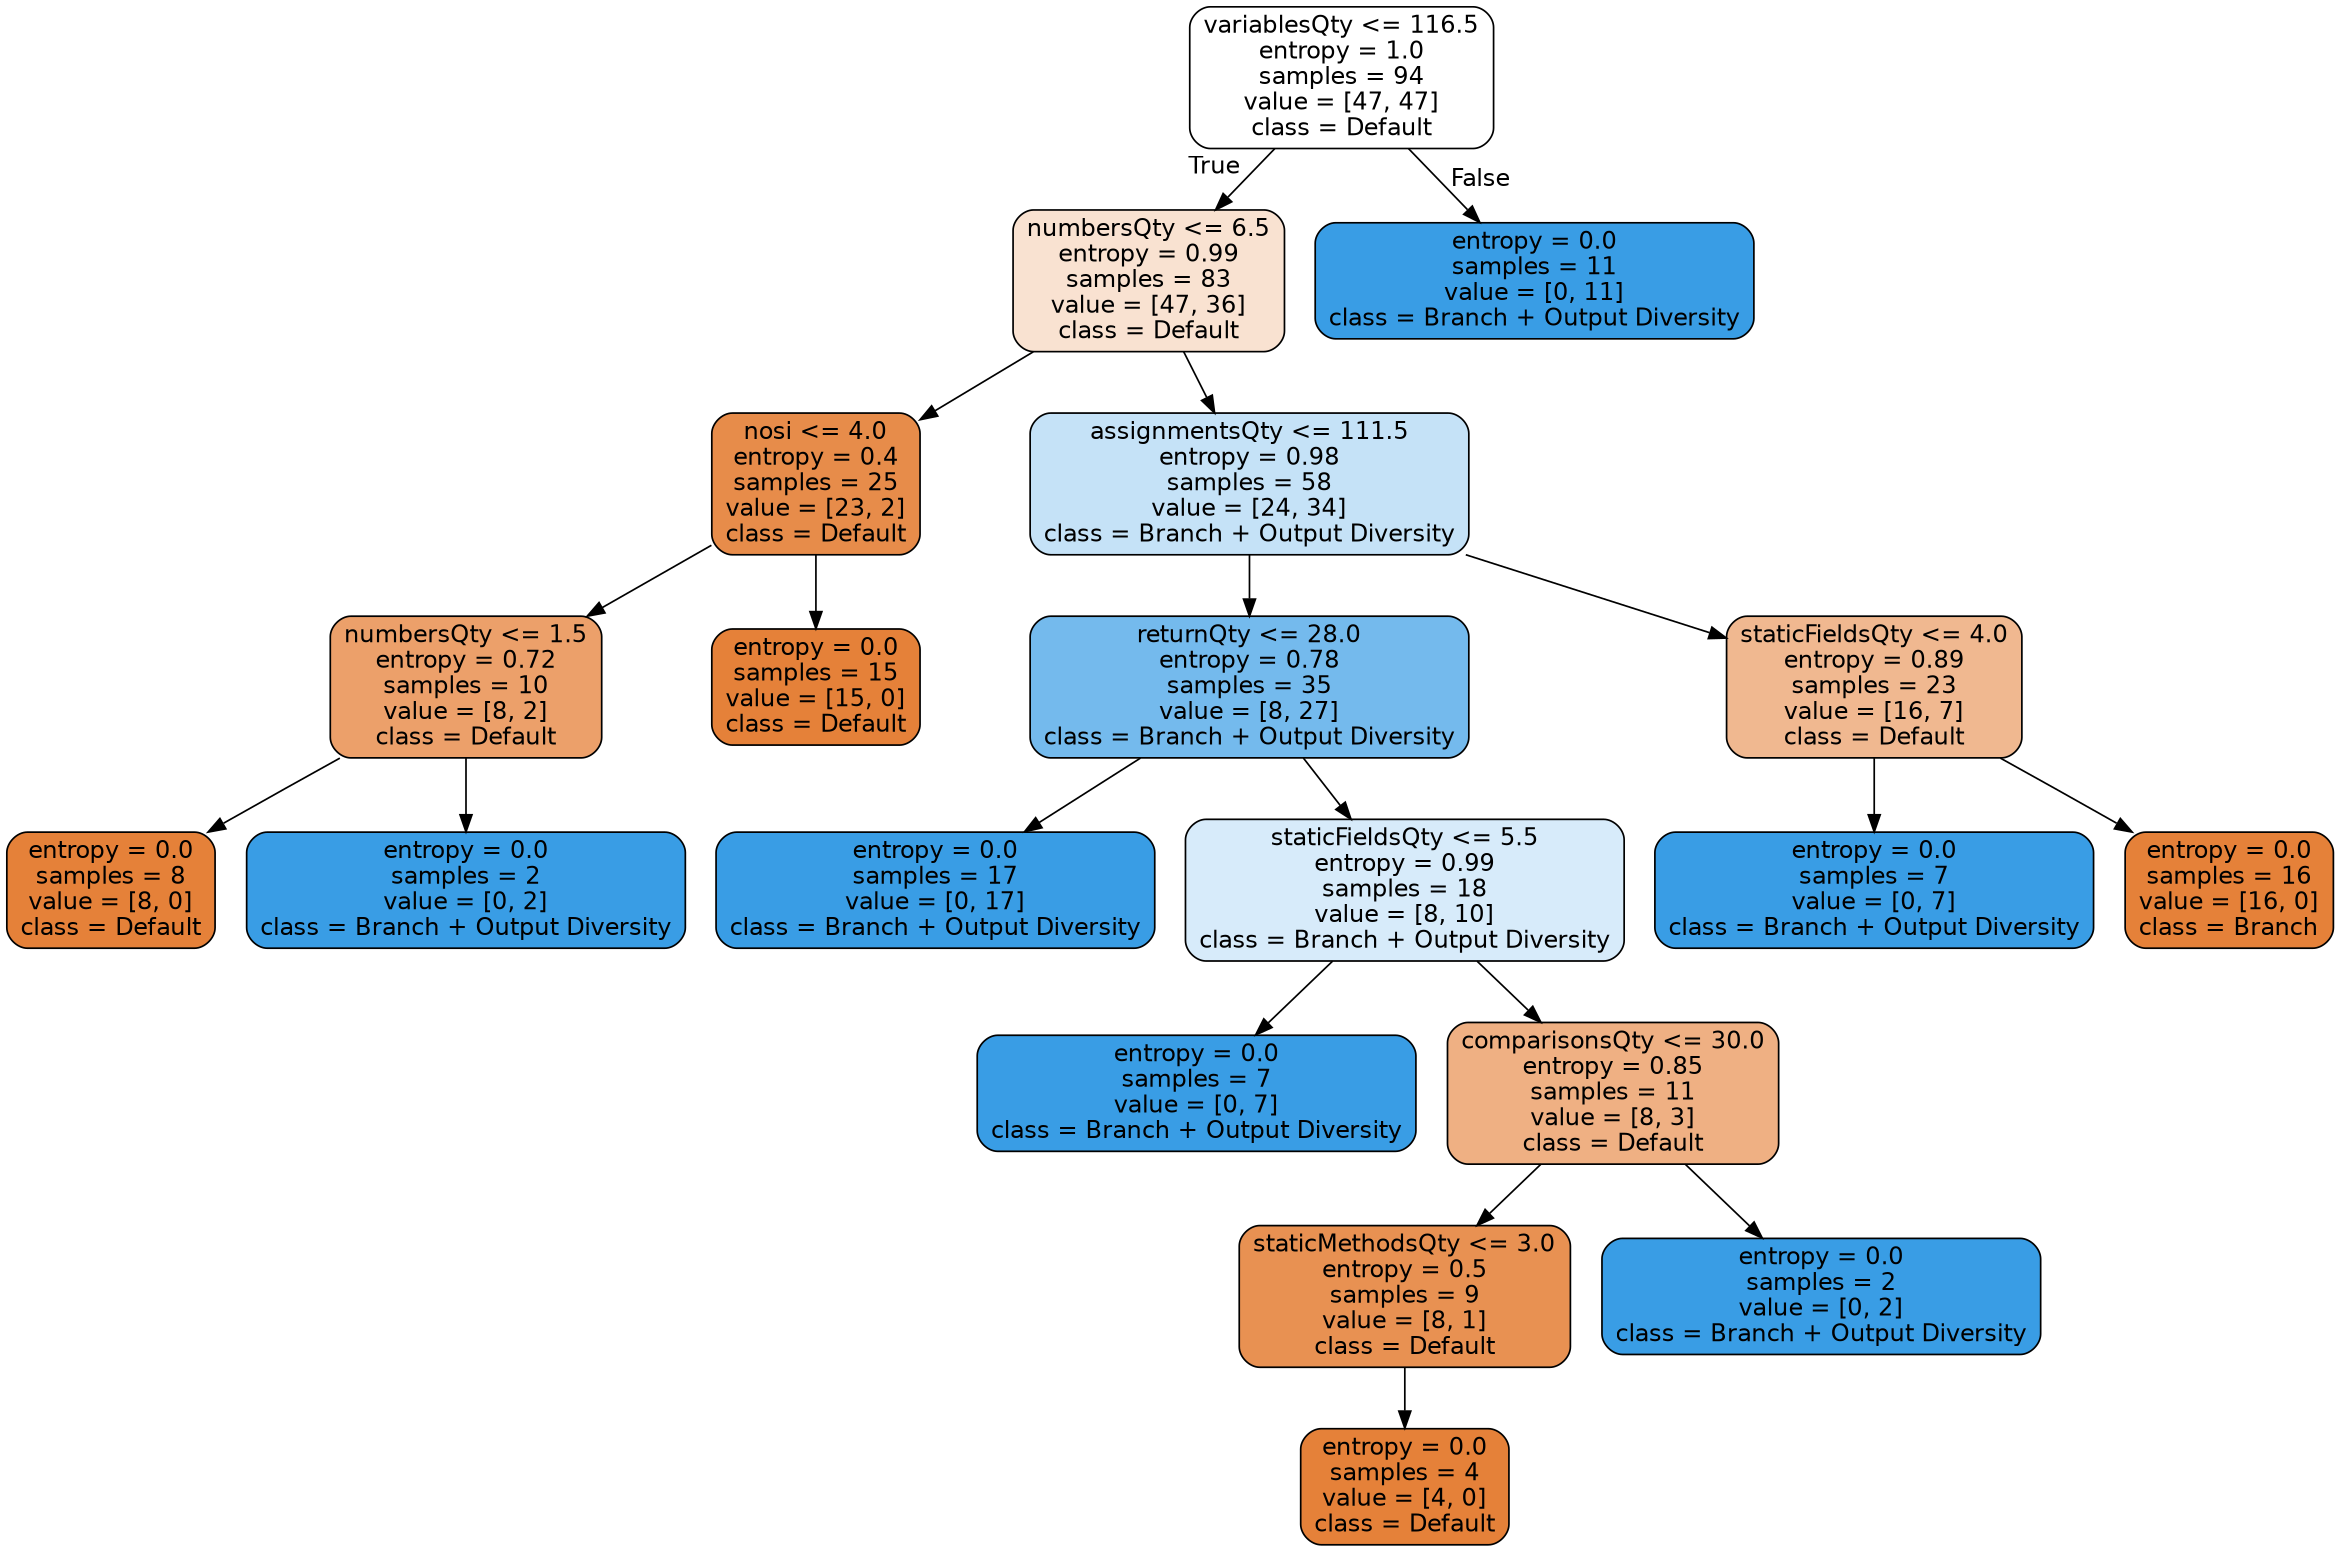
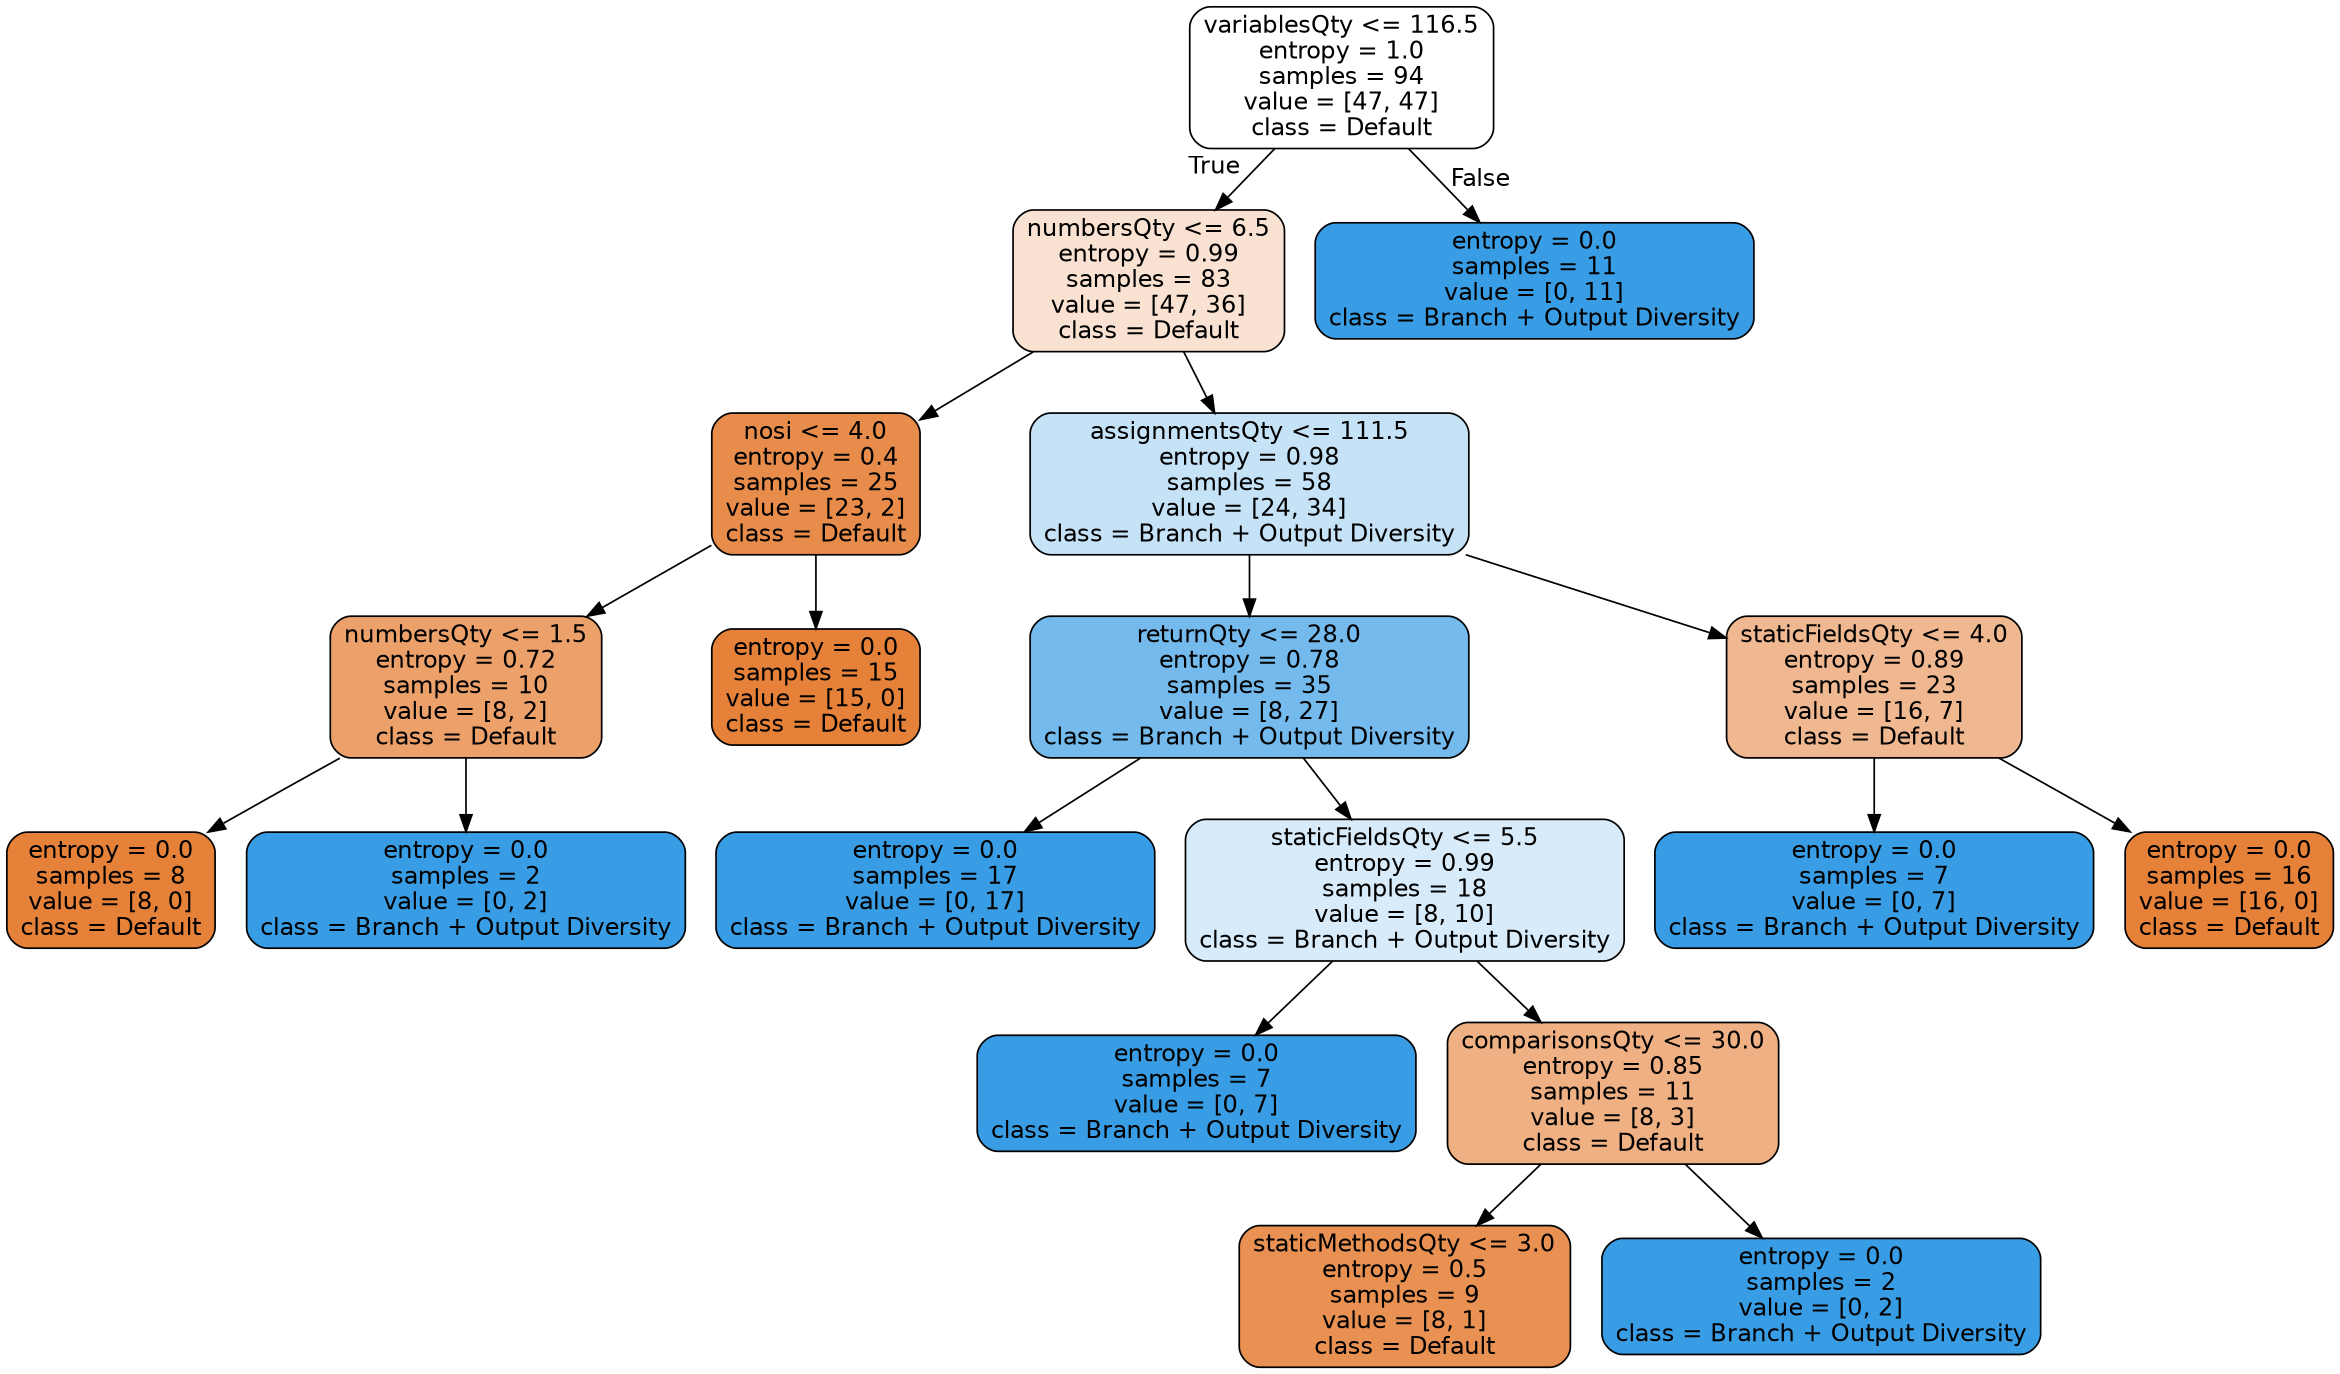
node "entropy = 0.0 samples = 16 value = [16, 0] class = Branch": label "entropy = 0.0 samples = 16 value = [16, 0] class = Branch" -> "entropy = 0.0 samples = 16 value = [16, 0] class = Default"
node "entropy = 0.0 samples = 4 value = [4, 0] class = Default": removed
